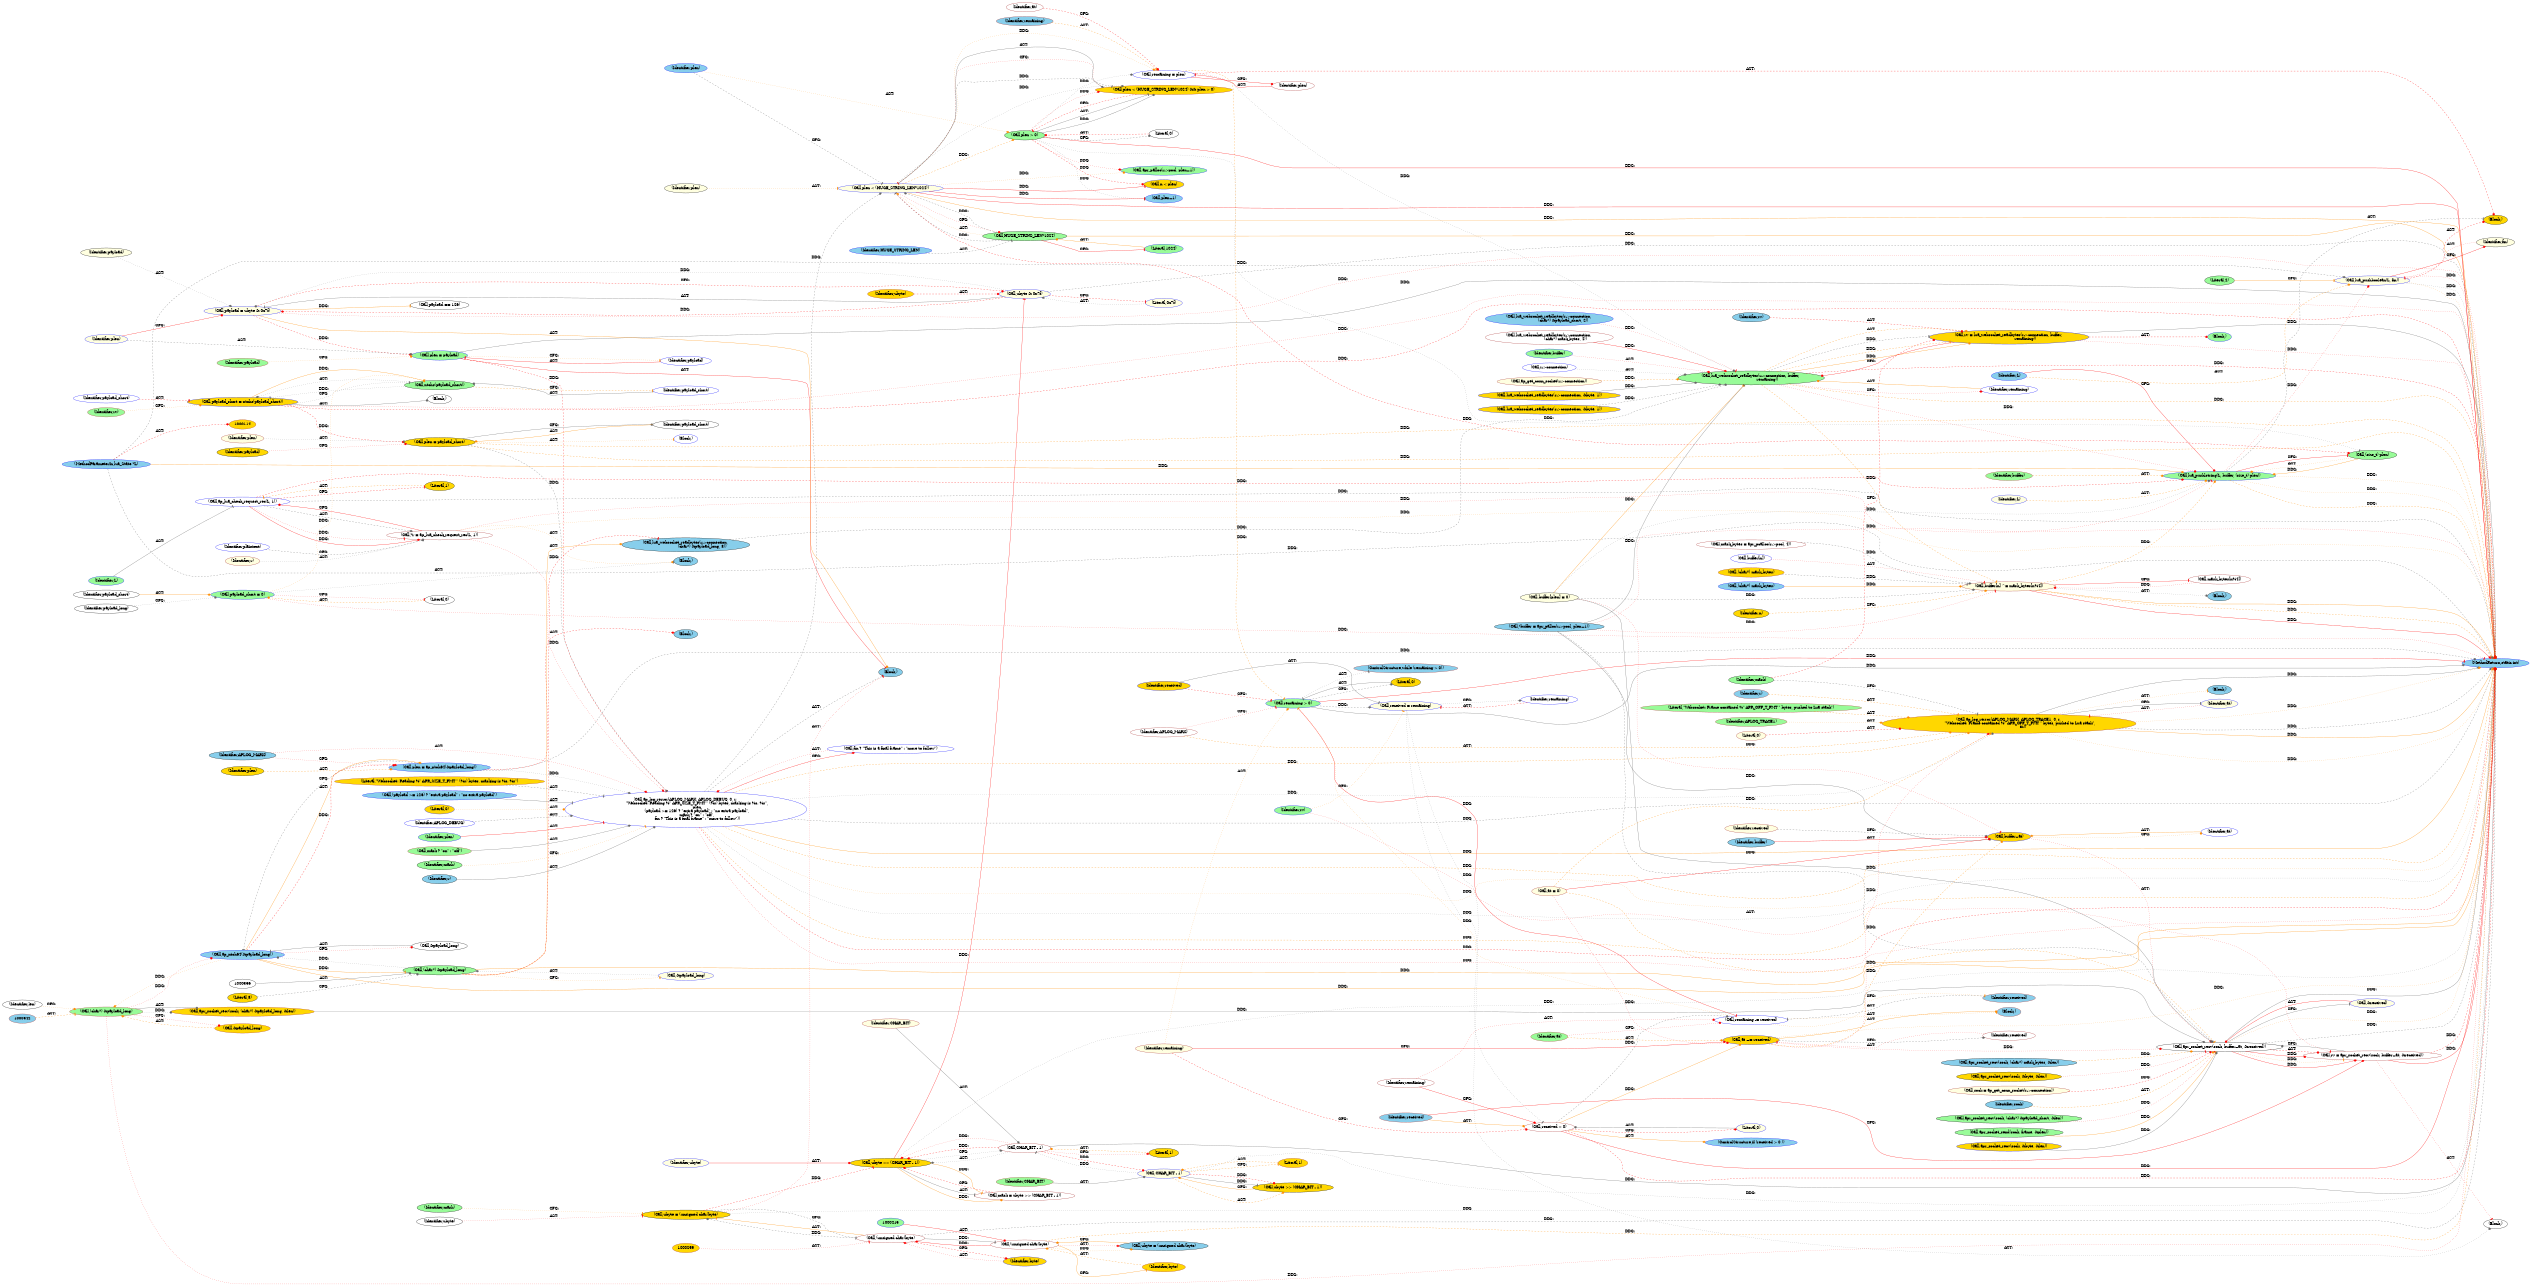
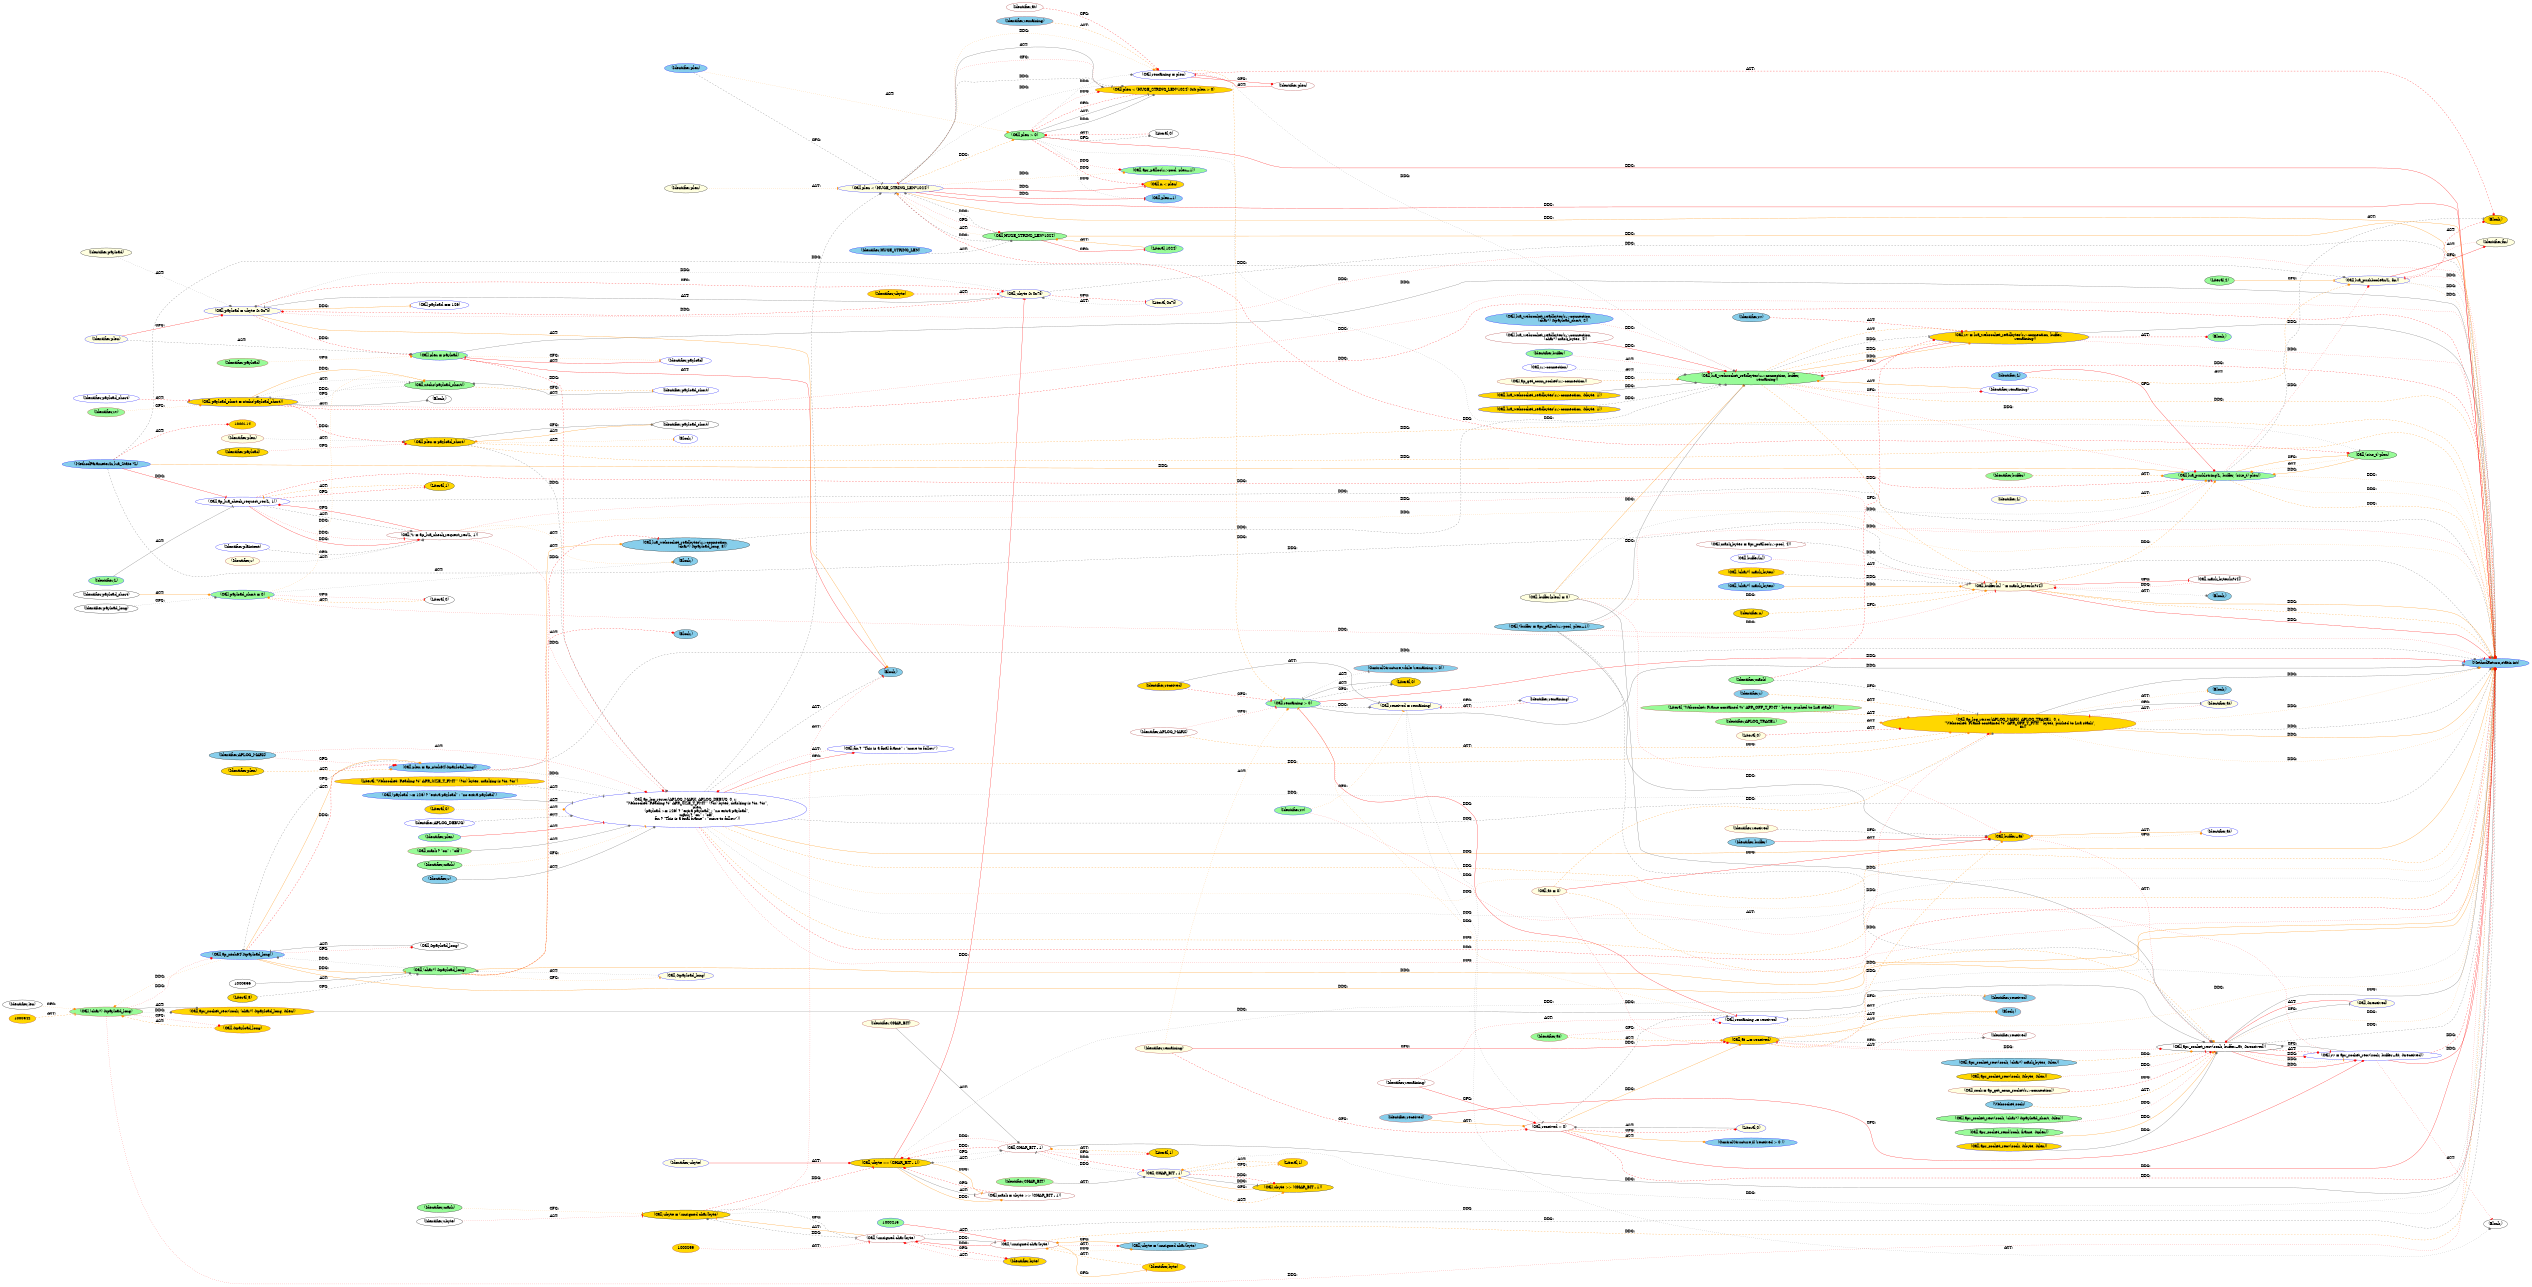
edge "(Identifier,HUGE_STRING_LEN)" -> "(Call,HUGE_STRING_LEN*1024)": arrowhead tee -> dot
node "(Call,payload == 126)": color black -> blue
edge "(Call,plen < (HUGE_STRING_LEN*1024))" -> "(Call,(size_t) plen)": arrowhead dot -> diamond
edge "(Call,lua_pushlstring(L, buffer, (size_t) plen))" -> "(Call,(size_t) plen)": color red -> darkorange
edge "(MethodParameterIn,lua_State *L)" -> "(Call,ap_lua_check_request_rec(L, 1))": added, label "DDG:"
edge "(Call,buffer[plen] = 0)" -> "(Call,buffer[n] ^= mask_bytes[n%4])": color gray40 -> darkorange
edge "(Call,at = 0)" -> "(Call,apr_socket_recv(sock, buffer+at, &received))": arrowhead tee -> diamond
node "1000342": fillcolor skyblue -> gold
node "(Call,rv = apr_socket_recv(sock, buffer+at, &received))": color brown -> blue
node "(Identifier,sock)": label "(Identifier,sock)" -> "(Websocket,sock)"
